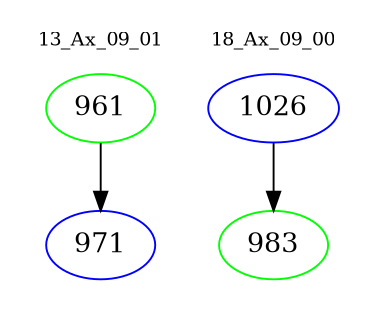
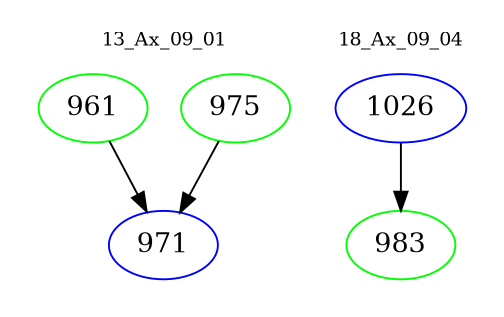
cluster "18_Ax_09_00": label "18_Ax_09_00" -> "18_Ax_09_04"
node "975": added
